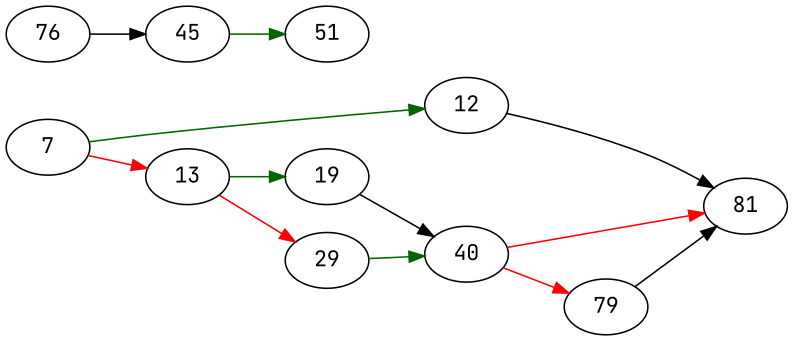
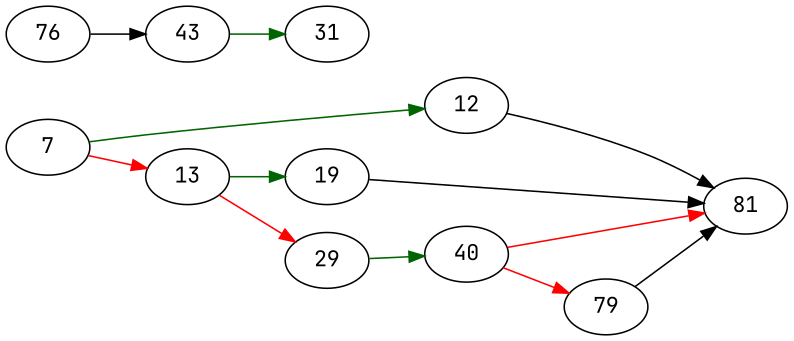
node "45": label "45" -> "43"
node "51": label "51" -> "31"
edge "19" -> "40": now "19" -> "81"
